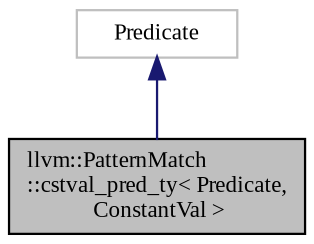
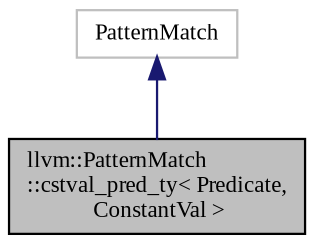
node "Predicate": label "Predicate" -> "PatternMatch"
